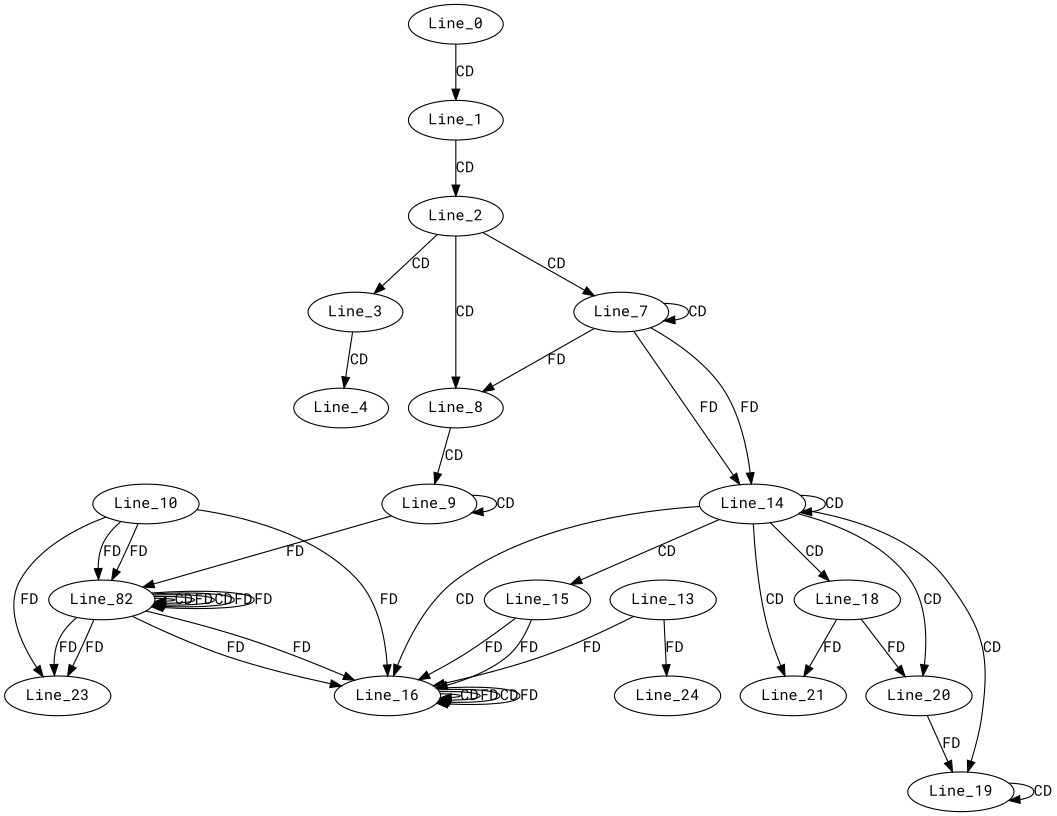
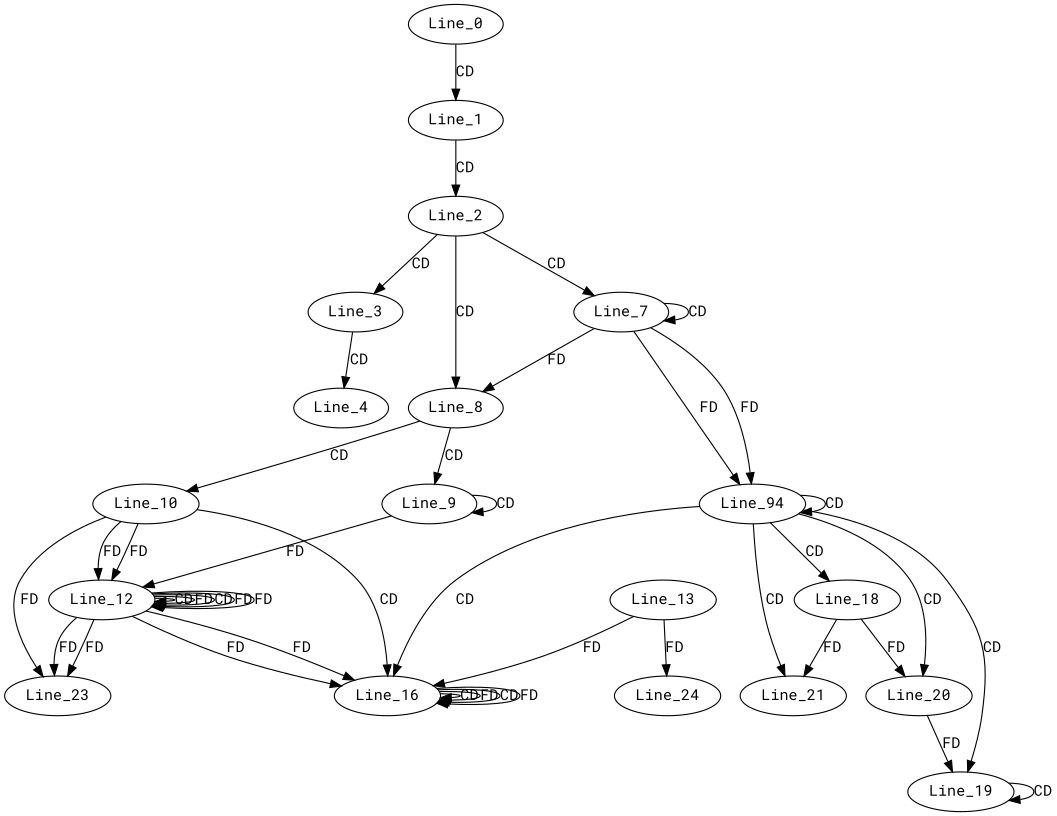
edge "Line_8" -> "Line_10": added, label "CD"
node "Line_14": label "Line_14" -> "Line_94"
node "Line_82": label "Line_82" -> "Line_12"
edge "Line_10" -> "Line_16": label "FD" -> "CD"
node "Line_15": removed
